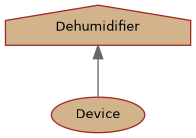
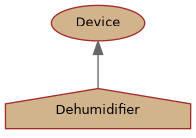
edge "Device" -> "Dehumidifier": reversed
